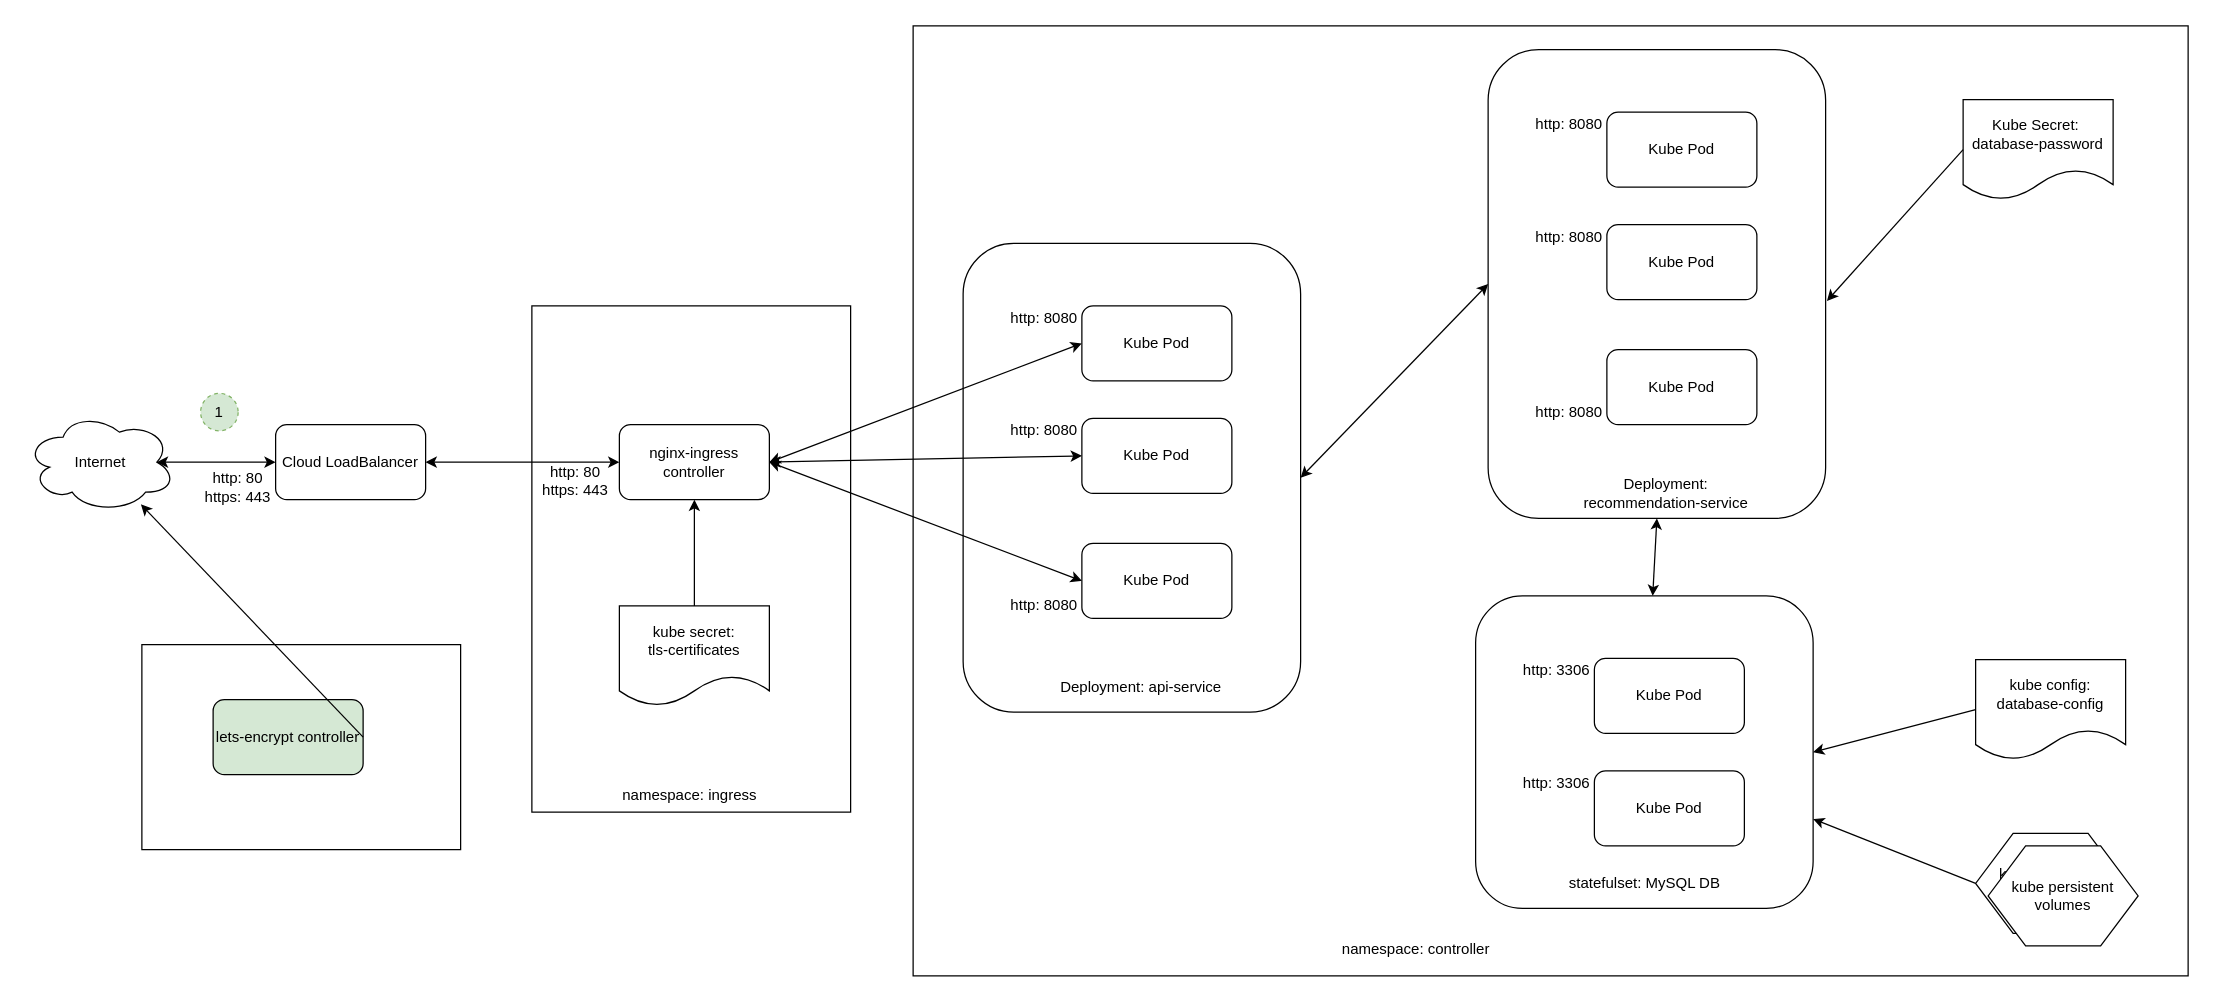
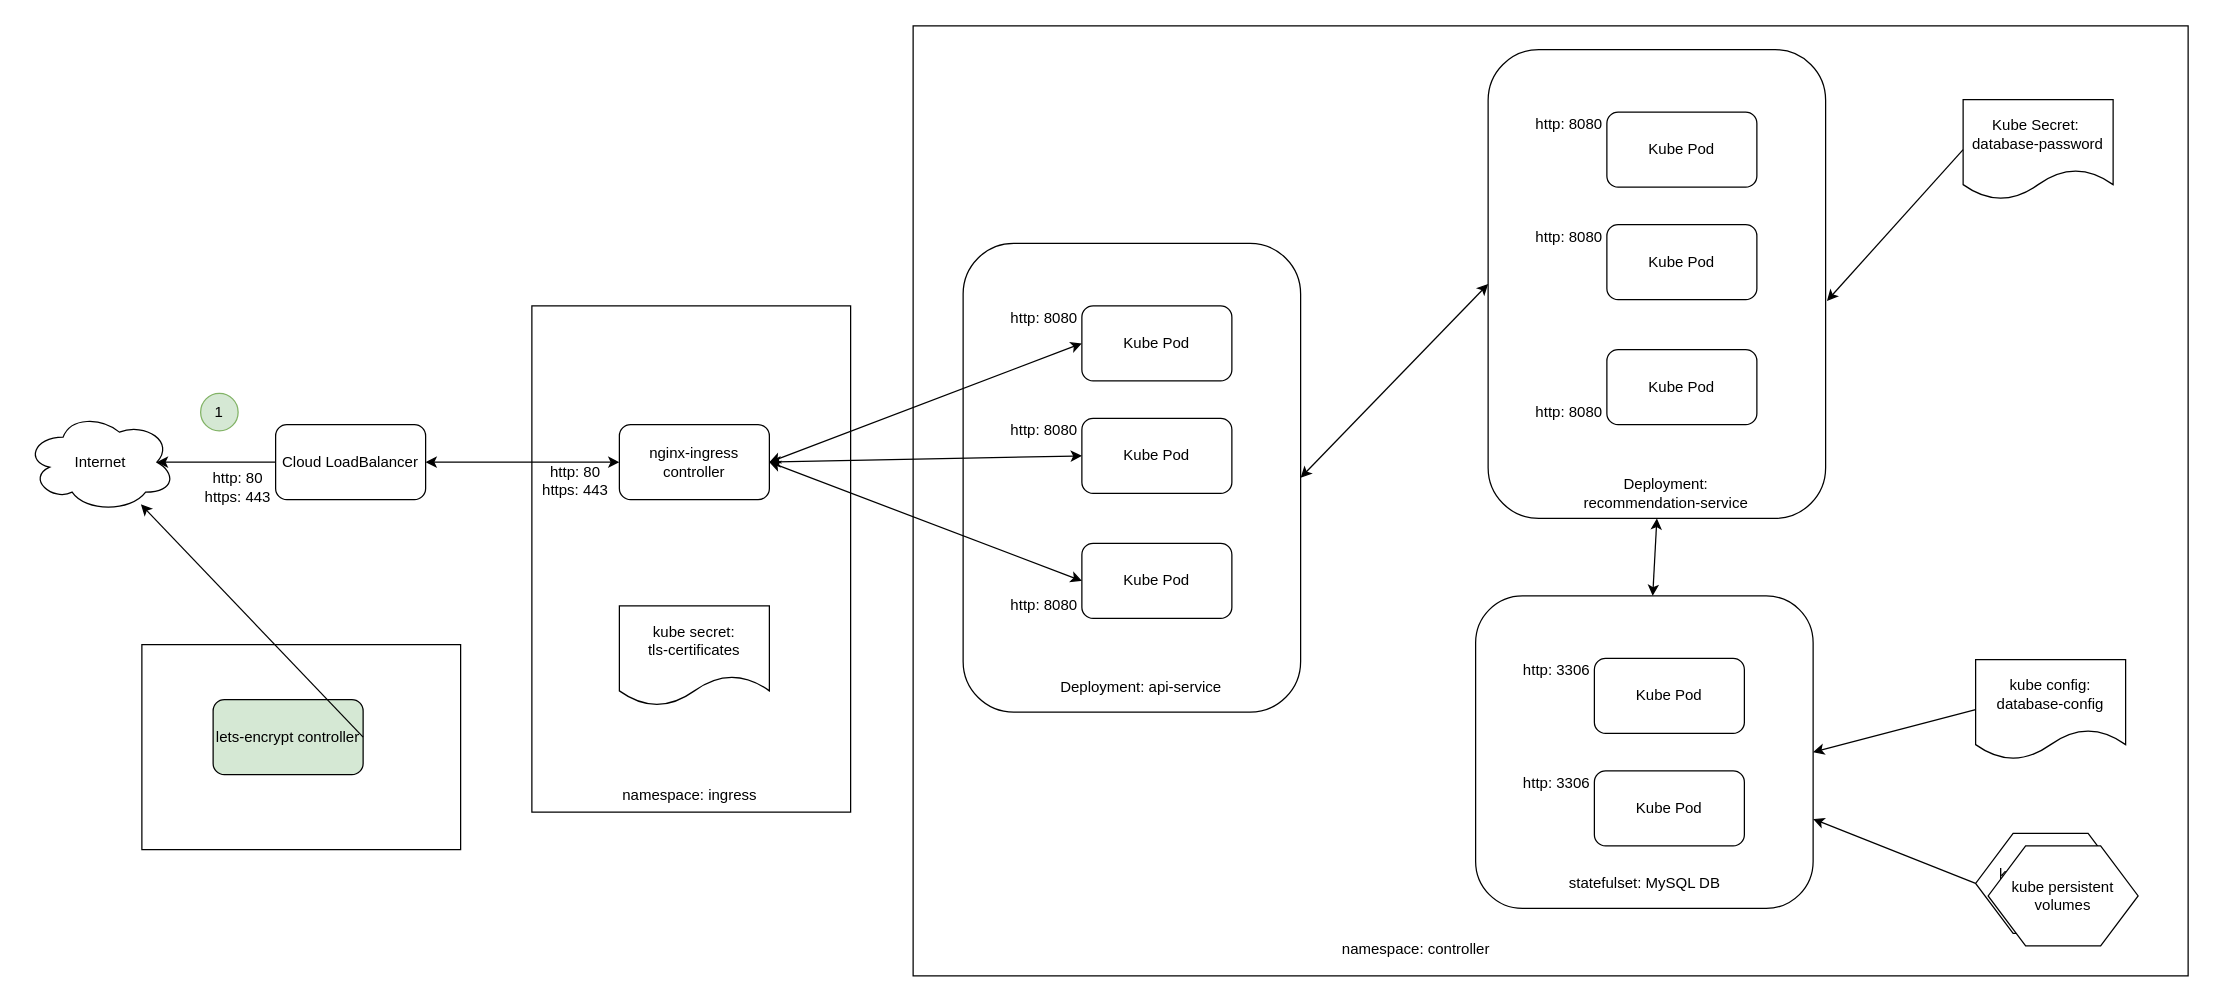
node "1": style dashed -> solid
edge "Internet" -- "Cloud LoadBalancer": arrowhead classic -> none
edge "kube secret: tls-certificates" -> "nginx-ingress controller": removed
